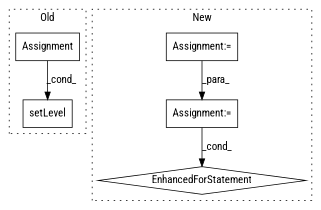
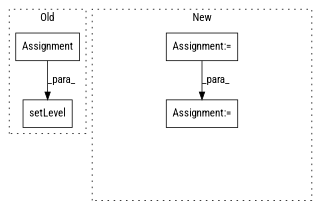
edge "Assignment" -> "setLevel": label "_cond_" -> "_para_"
node "EnhancedForStatement": removed
